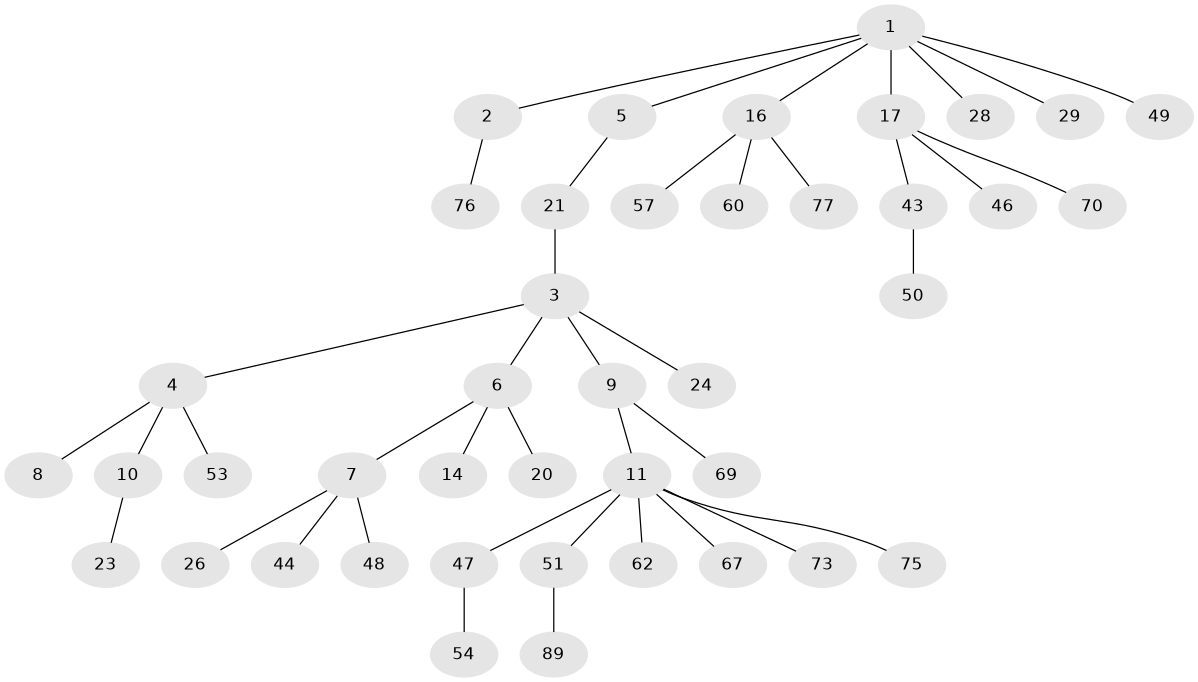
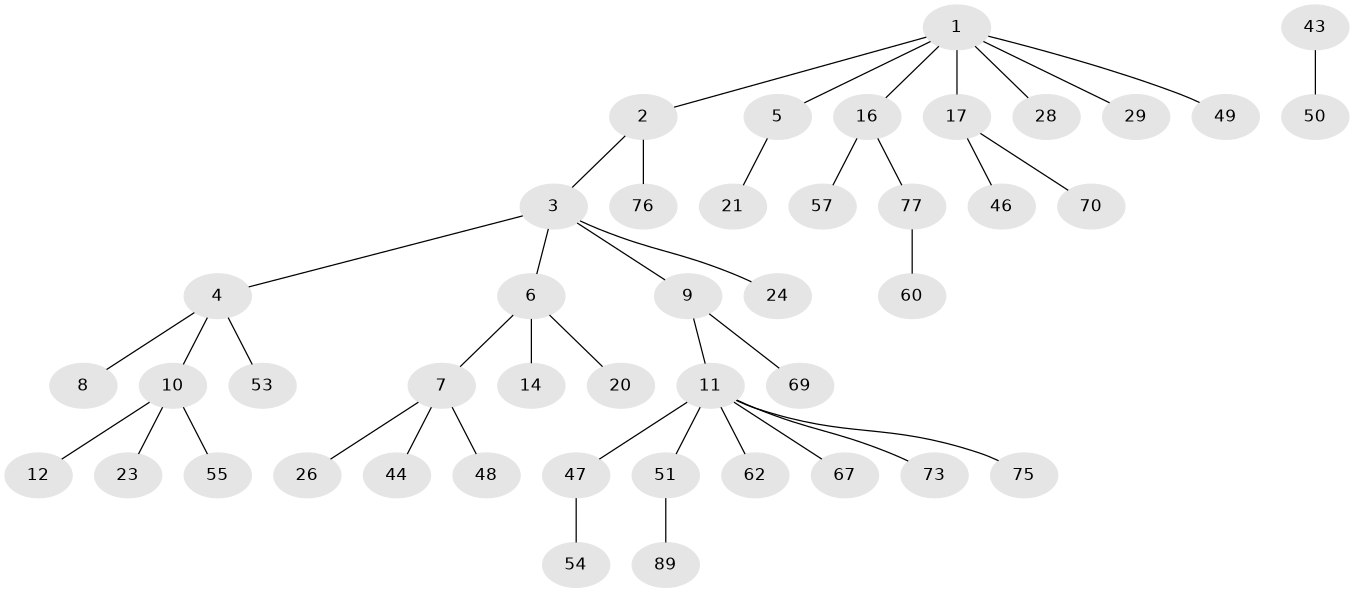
edge "16" -- "60": now "77" -- "60"
edge "17" -- "43": removed
edge "21" -- "3": now "2" -- "3"
node "12": added
node "55": added
